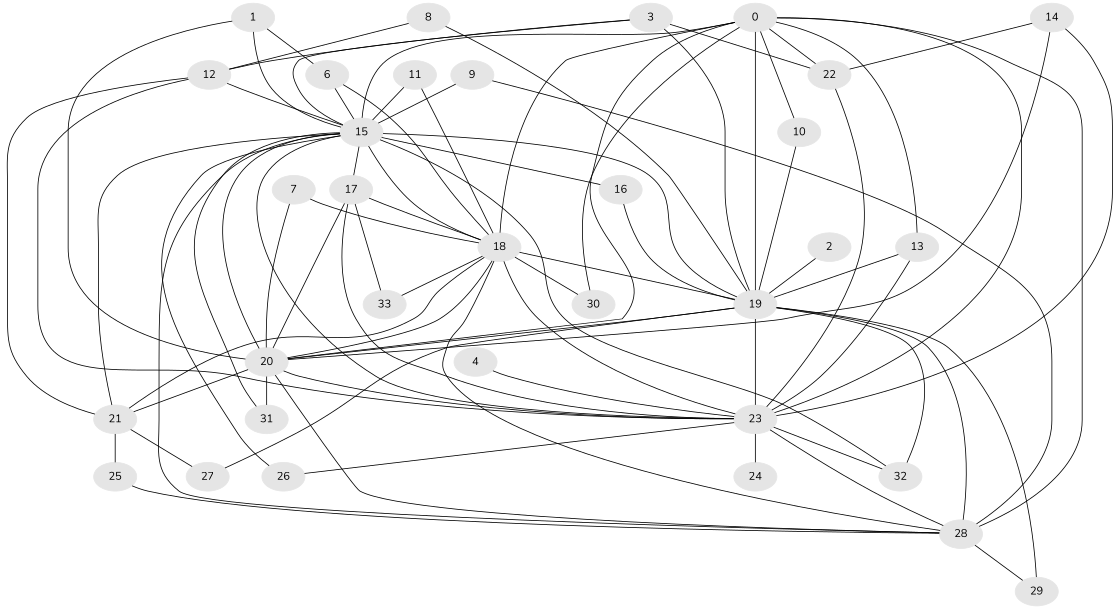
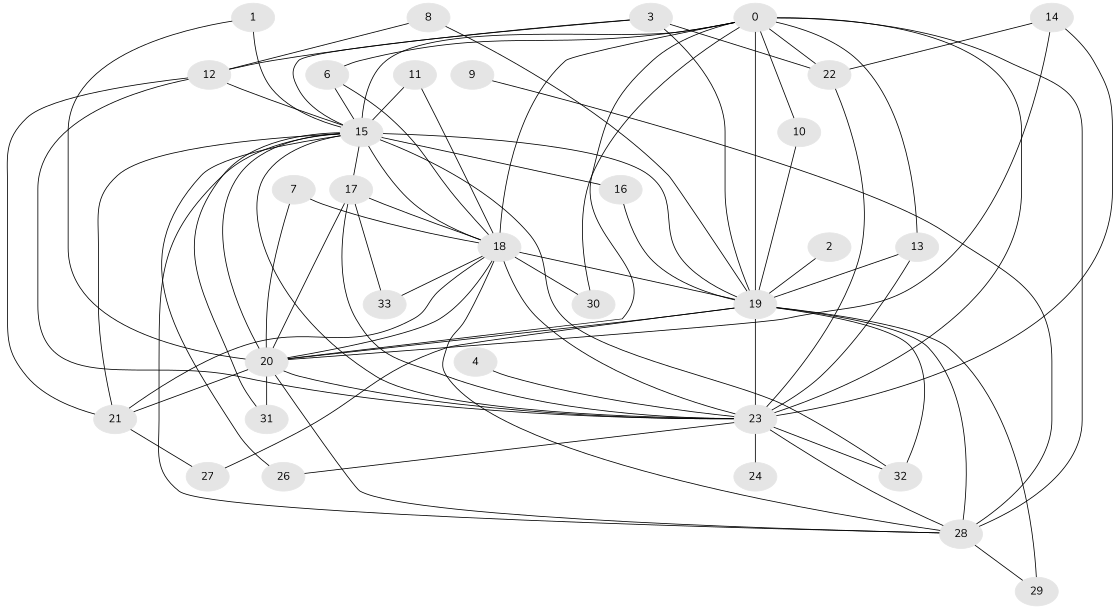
edge "1" -- "6": now "0" -- "6"
edge "9" -- "15": removed
node "25": removed
